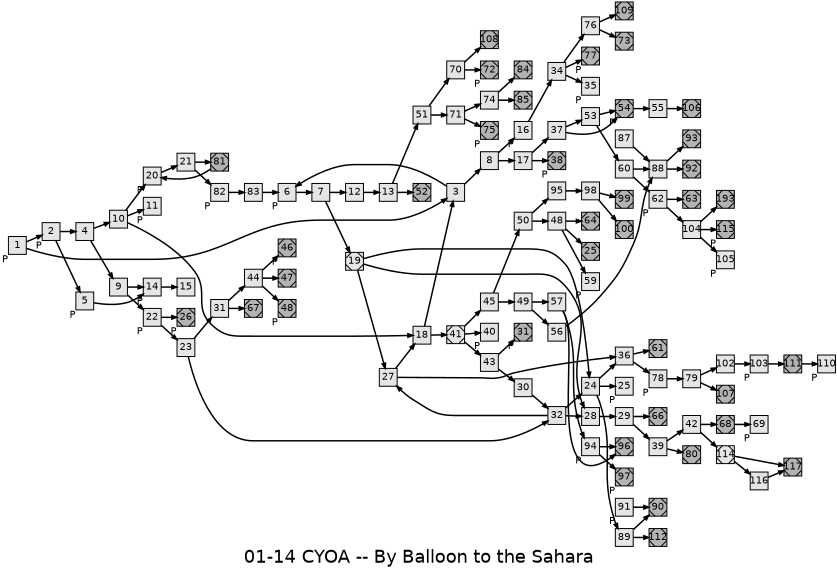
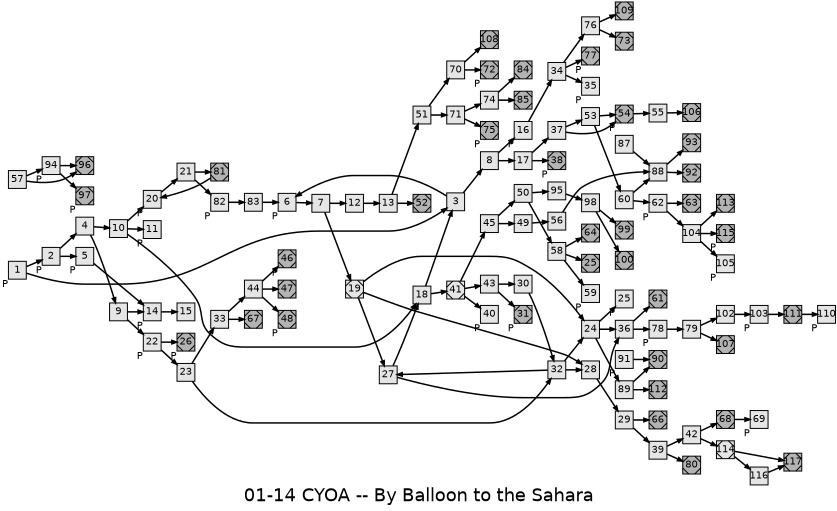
node "193": label "193" -> "113"
node "48": label "48" -> "58"
edge "49" -> "57": removed
node "31": label "31" -> "33"
